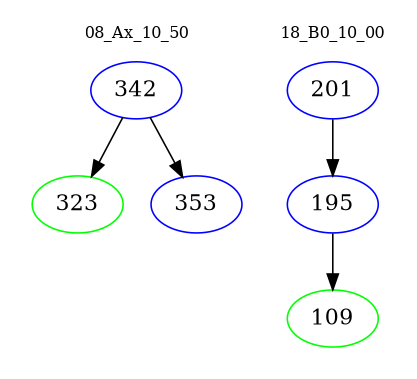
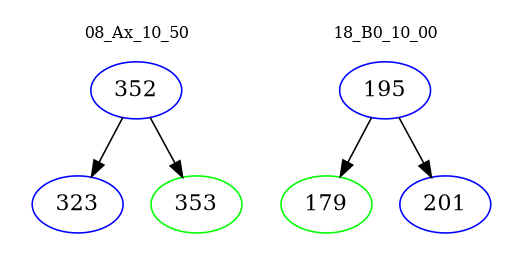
node "342": label "342" -> "352"
edge "201" -> "195": reversed
node "323": color green -> blue
node "353": color blue -> green
node "109": label "109" -> "179"
